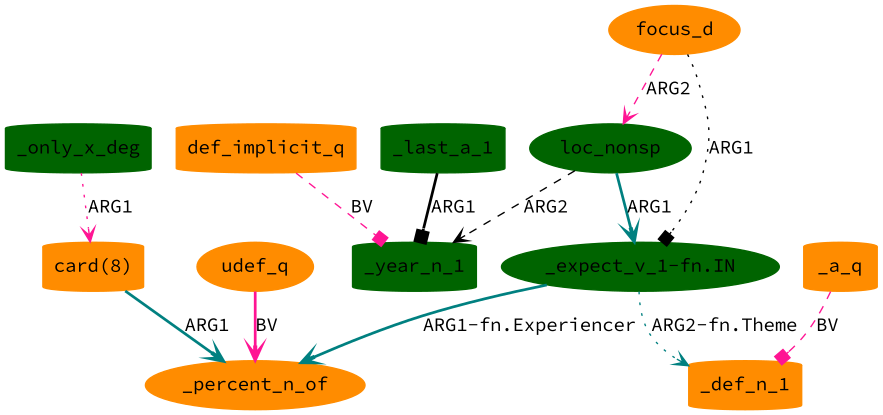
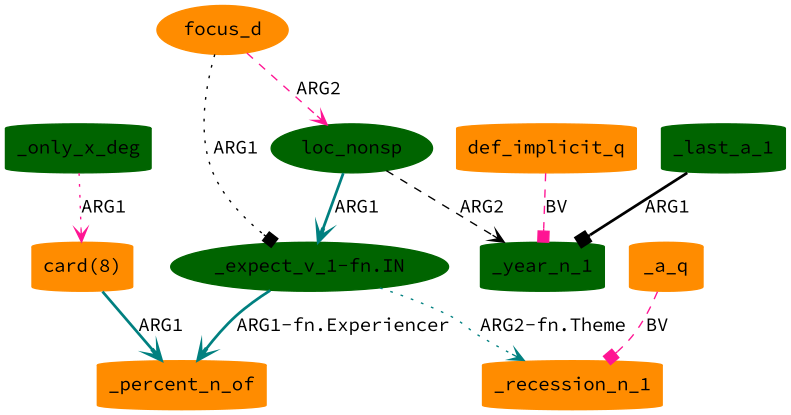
node "udef_q": removed
node "_percent_n_of": shape ellipse -> cylinder
node "_def_n_1": label "_def_n_1" -> "_recession_n_1"
